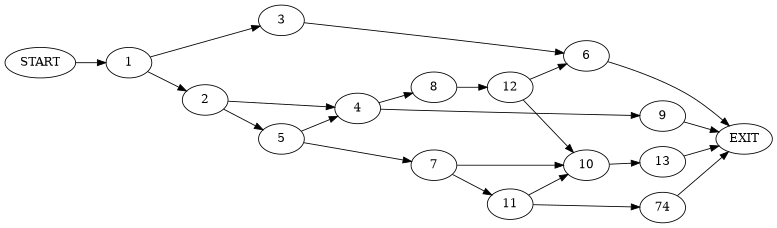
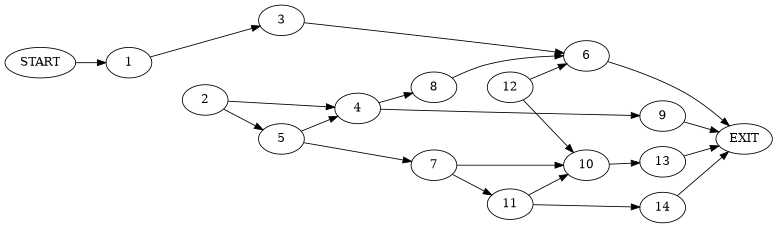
edge "1" -> "2": removed
edge "8" -> "12": now "8" -> "6"
node "74": label "74" -> "14"
